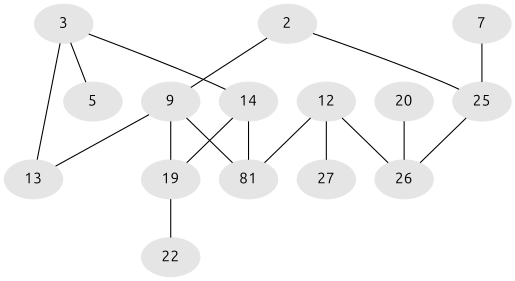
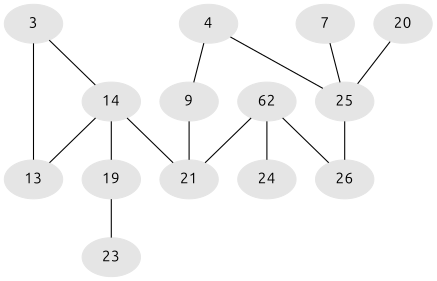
node "2": label "2" -> "4"
node "5": removed
node "12": label "12" -> "62"
edge "9" -- "13": now "14" -- "13"
edge "9" -- "19": removed
edge "20" -- "26": now "20" -- "25"
node "81": label "81" -> "21"
node "27": label "27" -> "24"
node "22": label "22" -> "23"
